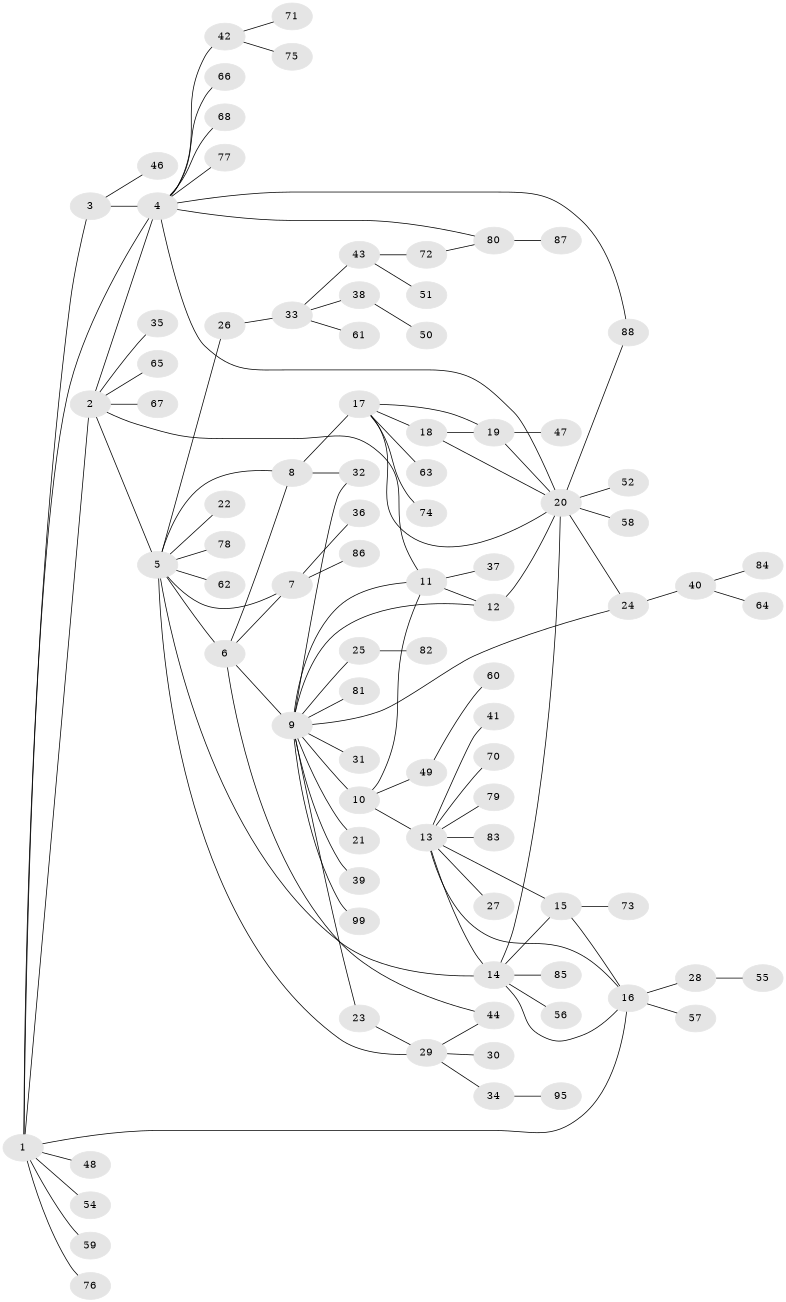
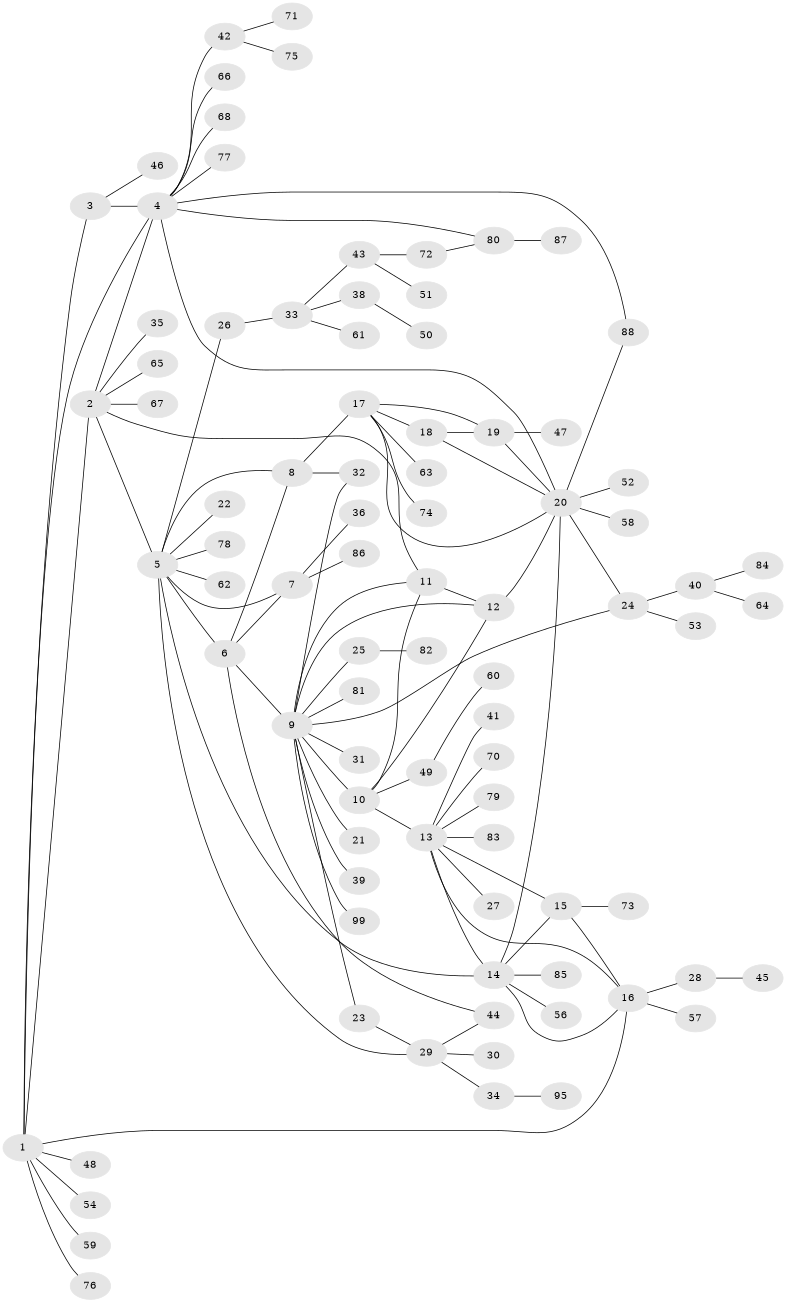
node "37": removed
node "53": added
edge "12" -- "10": added
node "55": label "55" -> "45"
